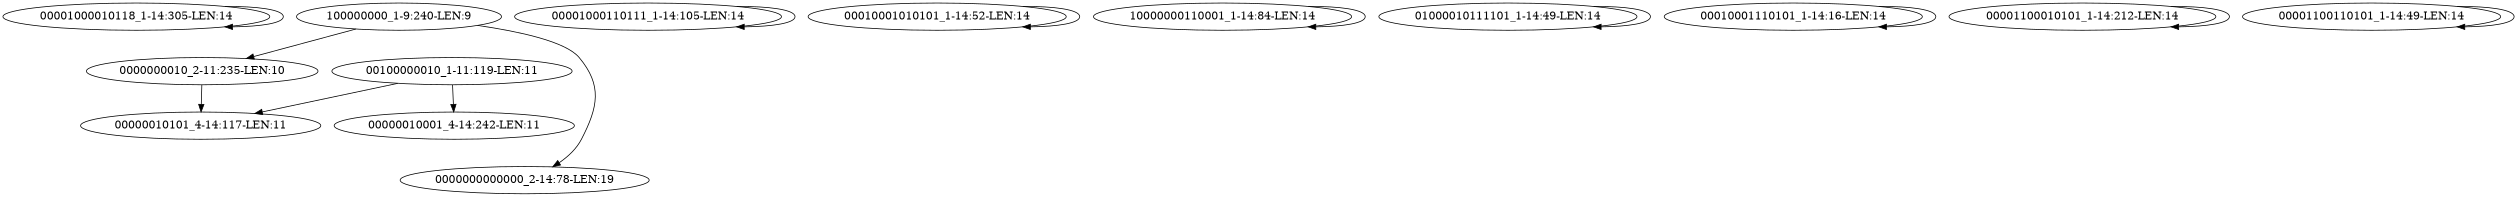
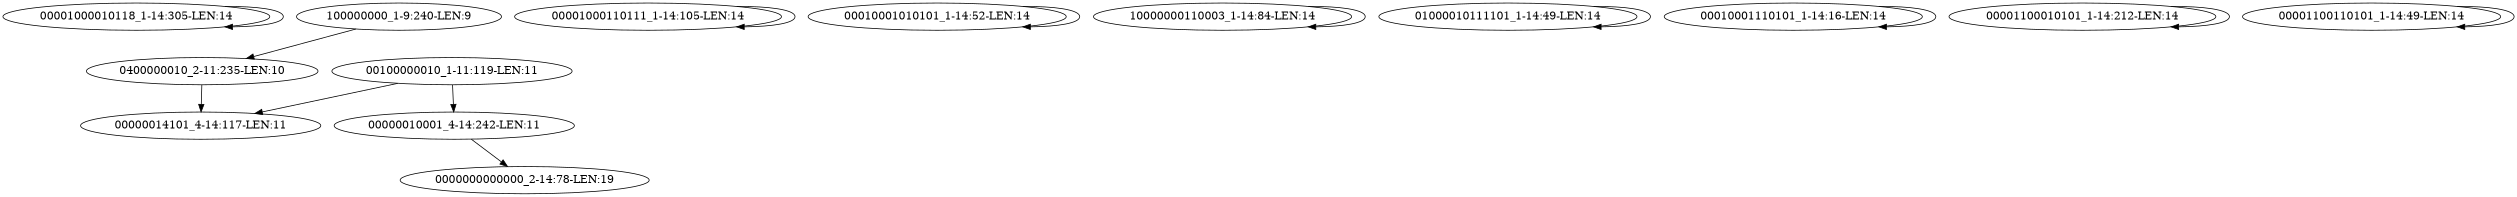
node "10000000110001_1-14:84-LEN:14": label "10000000110001_1-14:84-LEN:14" -> "10000000110003_1-14:84-LEN:14"
edge "100000000_1-9:240-LEN:9" -> "0000000000000_2-14:78-LEN:19": now "00000010001_4-14:242-LEN:11" -> "0000000000000_2-14:78-LEN:19"
node "0000000010_2-11:235-LEN:10": label "0000000010_2-11:235-LEN:10" -> "0400000010_2-11:235-LEN:10"
node "00000010101_4-14:117-LEN:11": label "00000010101_4-14:117-LEN:11" -> "00000014101_4-14:117-LEN:11"
